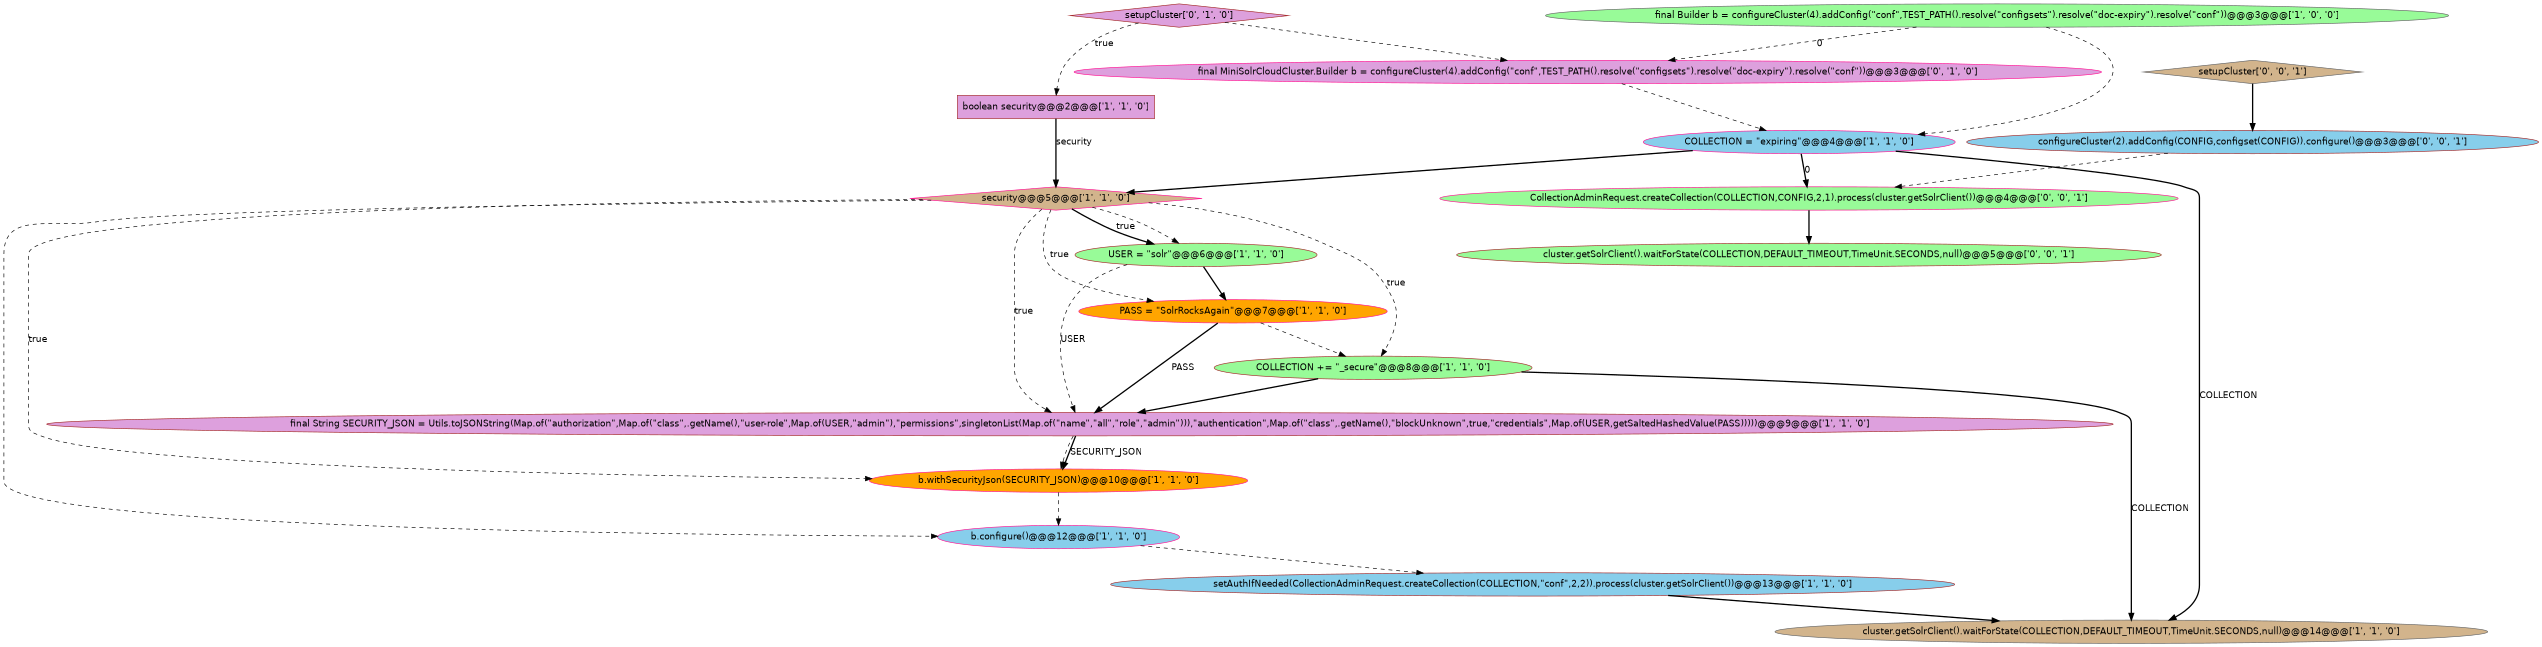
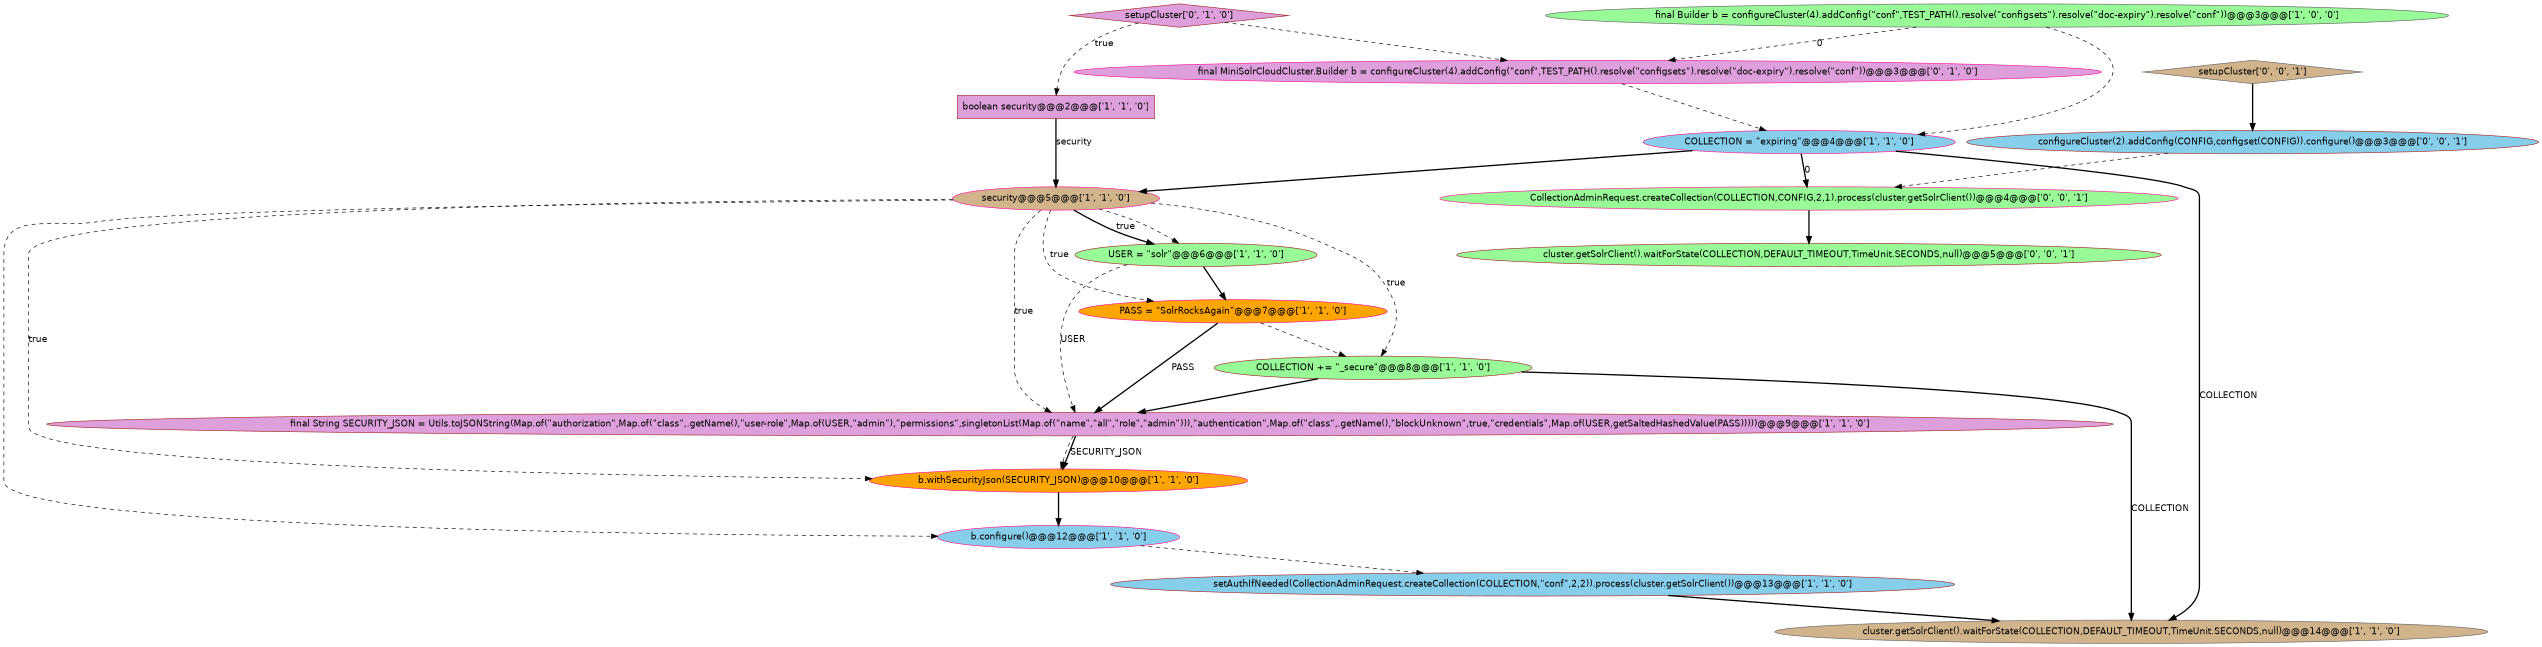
node "security@@@5@@@['1', '1', '0']": shape diamond -> ellipse
edge "b.withSecurityJson(SECURITY_JSON)@@@10@@@['1', '1', '0']" -> "b.configure()@@@12@@@['1', '1', '0']": style dashed -> bold
